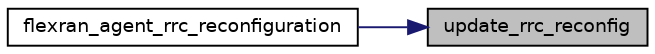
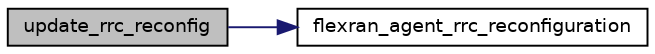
edge "flexran_agent_rrc_reconfiguration" -> "update_rrc_reconfig": reversed
